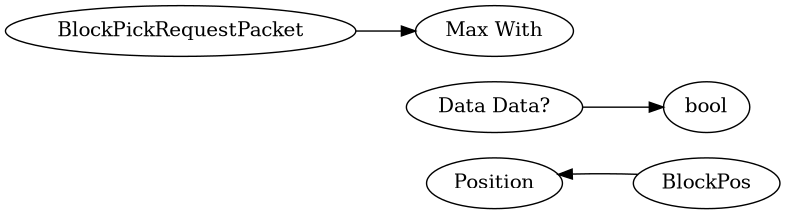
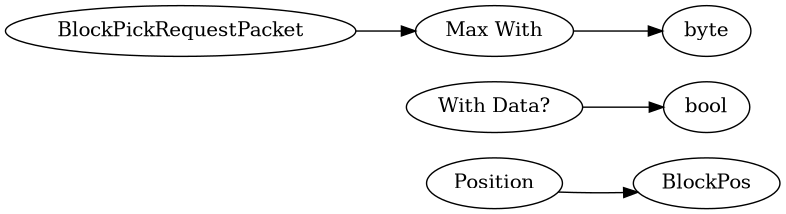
node "byte": added
node "Data Data?": label "Data Data?" -> "With Data?"
edge "BlockPos" -> "Position": reversed
